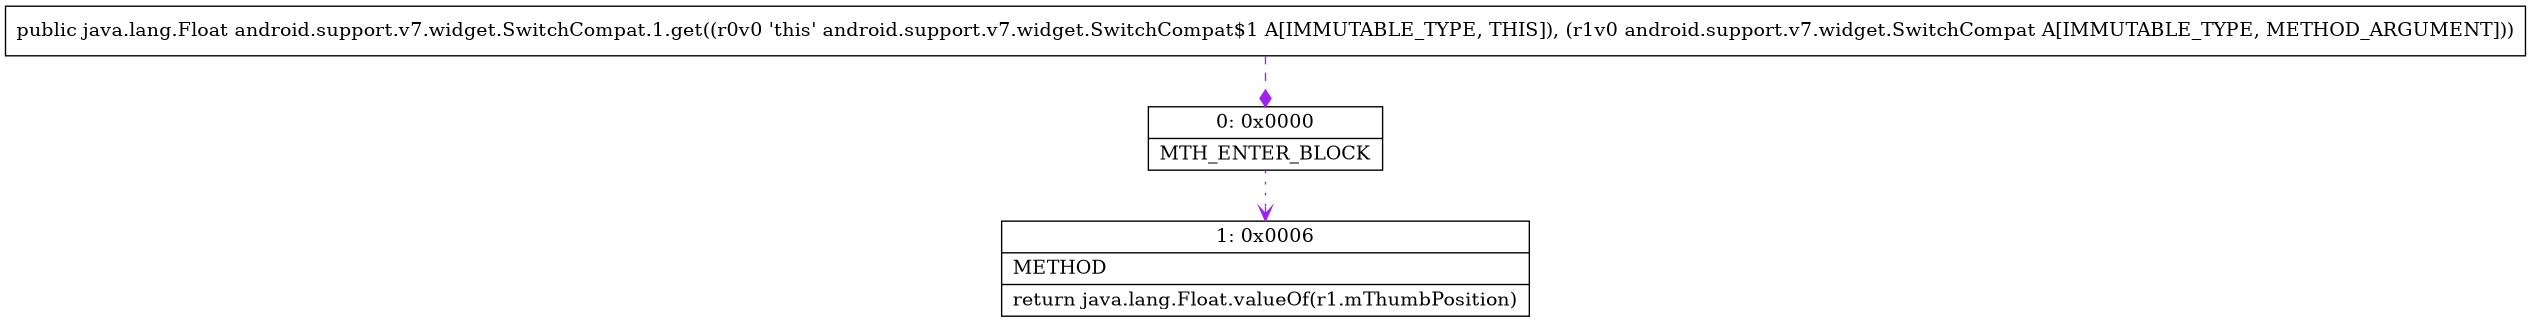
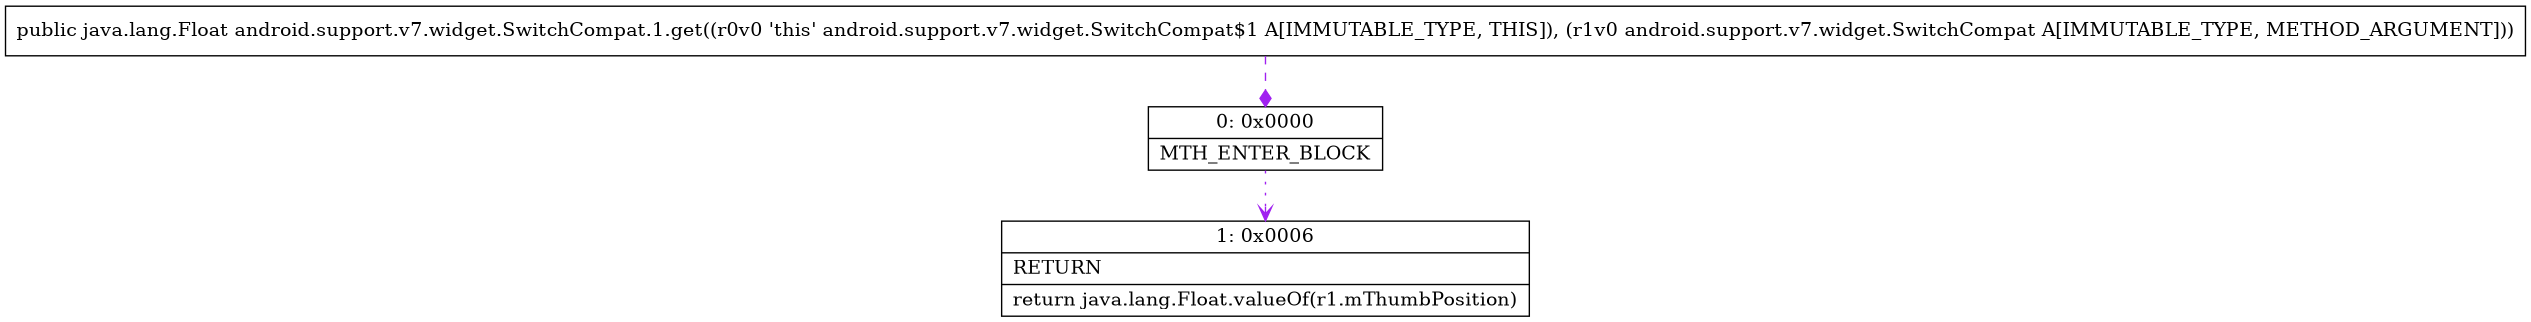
node "1: 0x0006": text "METHOD" -> "RETURN"
